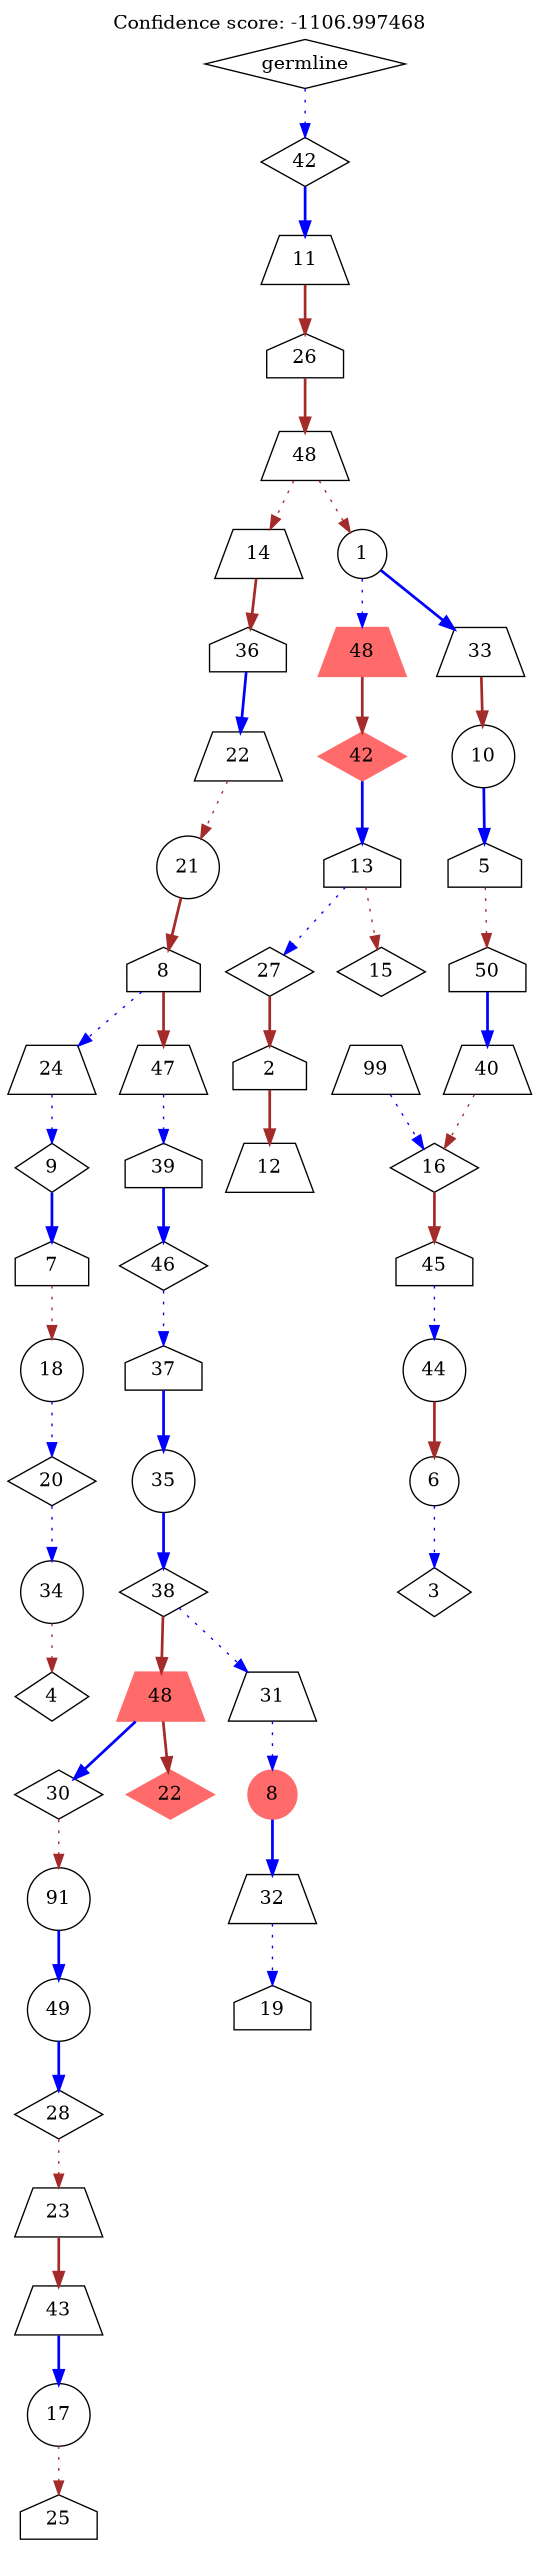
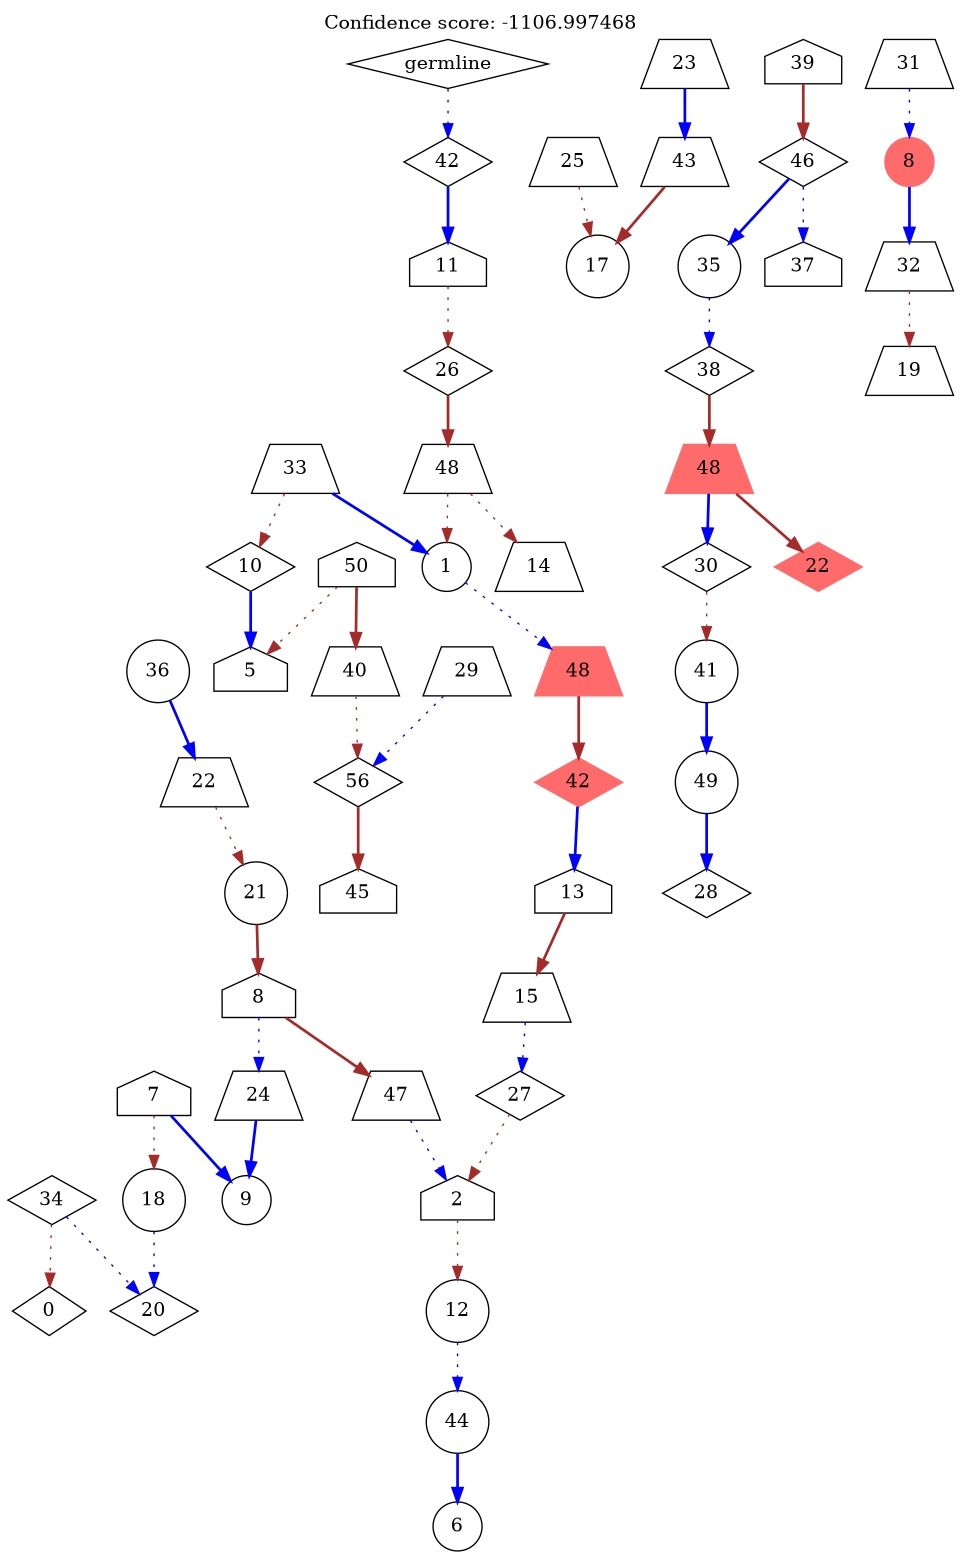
node "11": shape trapezium -> house
edge "11" -> "26": style bold -> dotted
node "26": shape house -> diamond
edge "1" -> "33": reversed
edge "14" -> "36": removed
node "36": shape house -> circle
edge "33" -> "10": style bold -> dotted
node "10": shape circle -> diamond
edge "5" -> "50": reversed
edge "13" -> "15": style dotted -> bold
edge "13" -> "27": now "15" -> "27"
node "15": shape diamond -> trapezium
edge "50" -> "40": color blue -> brown
edge "27" -> "2": style bold -> dotted
node "99": label "99" -> "29"
edge "2" -> "12": style bold -> dotted
edge "24" -> "9": style dotted -> bold
edge "47" -> "39": now "47" -> "2"
node "9": shape diamond -> circle
node "12": shape trapezium -> circle
node "16": label "16" -> "56"
edge "39" -> "46": color blue -> brown
edge "9" -> "7": reversed
edge "45" -> "44": now "12" -> "44"
edge "37" -> "35": now "46" -> "35"
edge "44" -> "6": color brown -> blue
edge "20" -> "34": reversed
edge "35" -> "38": style bold -> dotted
node "34": shape circle -> diamond
node "3": removed
edge "38" -> "31": removed
node "4": label "4" -> "0"
node "91": label "91" -> "41"
edge "32" -> "19": color blue -> brown
node "19": shape house -> trapezium
edge "28" -> "23": removed
edge "23" -> "43": color brown -> blue
edge "43" -> "17": color blue -> brown
edge "17" -> "25": reversed
node "25": shape house -> trapezium
